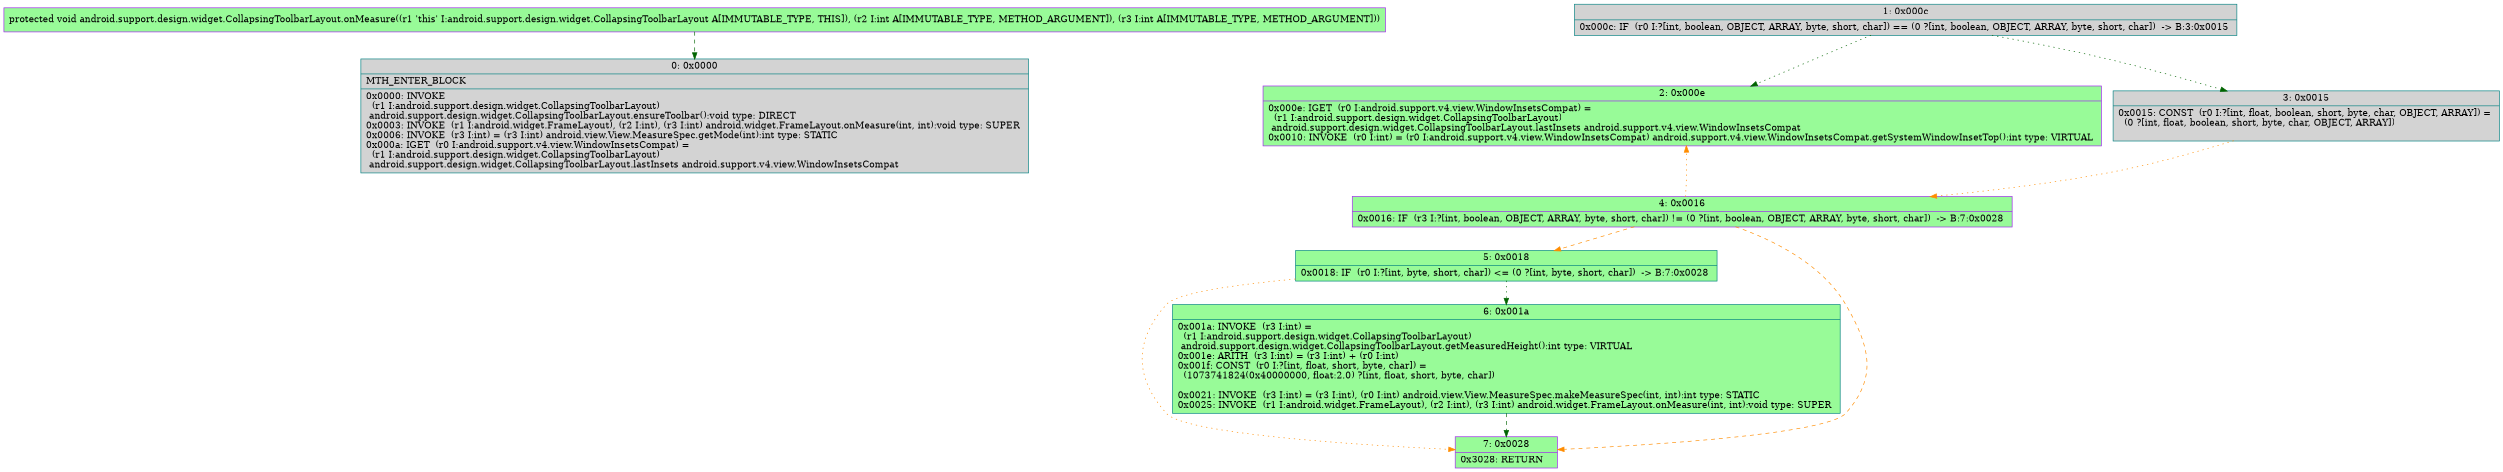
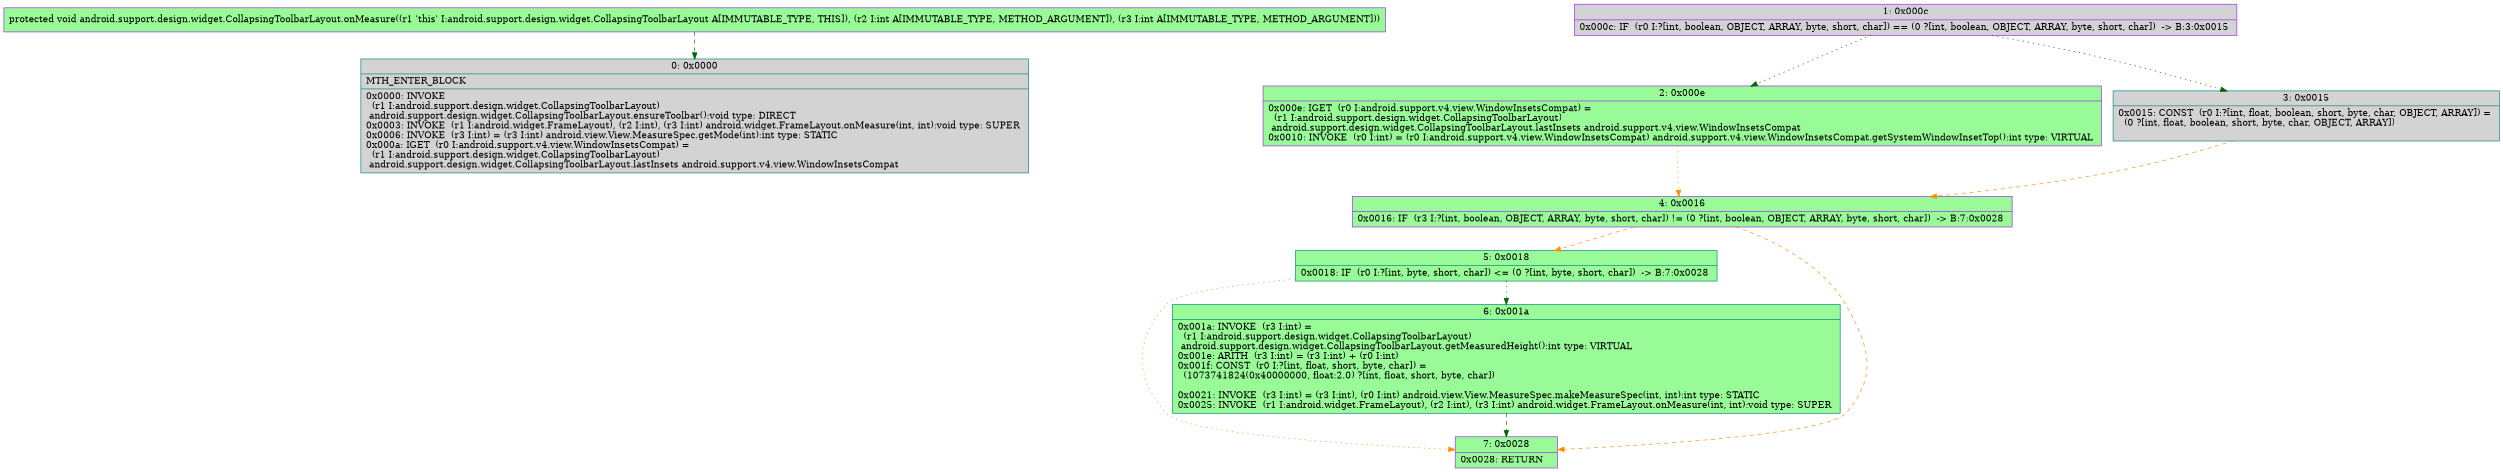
node "1: 0x000c": color teal -> purple
edge "4: 0x0016" -> "2: 0x000e": reversed
edge "3: 0x0015" -> "4: 0x0016": style dotted -> dashed
node "7: 0x0028": text "0x3028: RETURN" -> "0x0028: RETURN"
